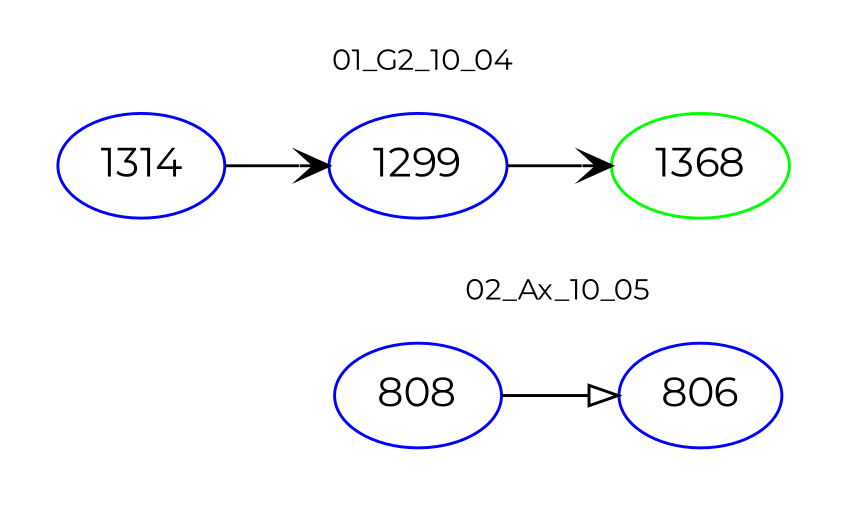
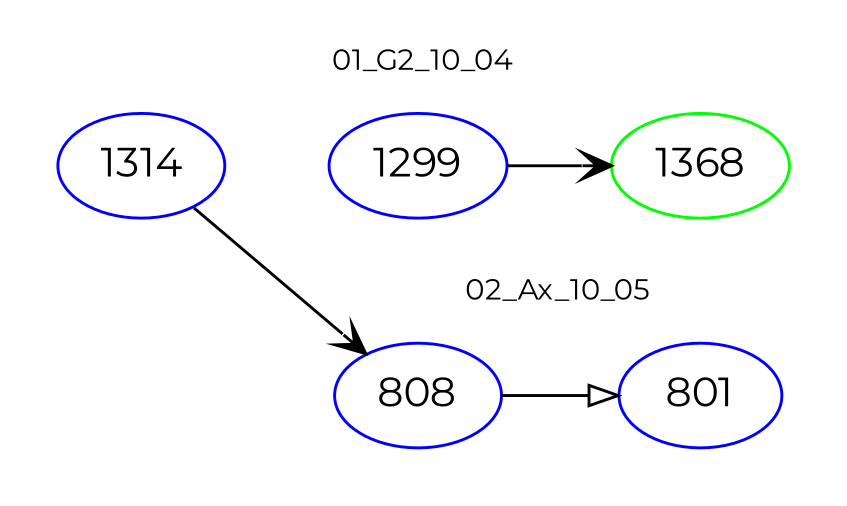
edge "1314" -> "1299": now "1314" -> "808"
node "806": label "806" -> "801"
